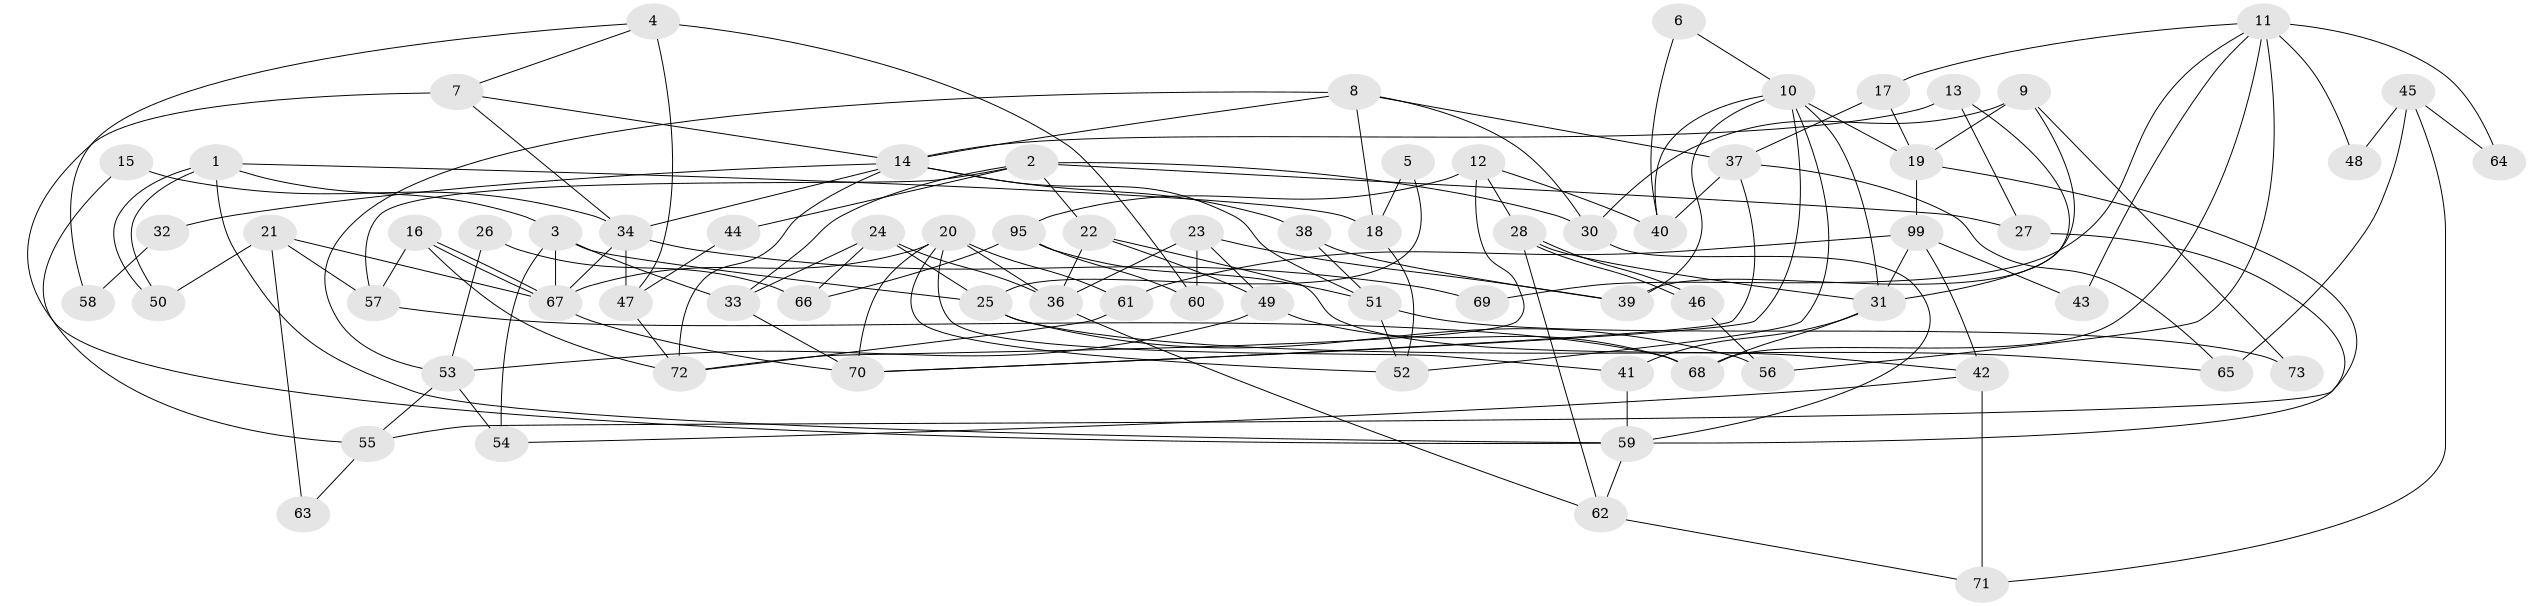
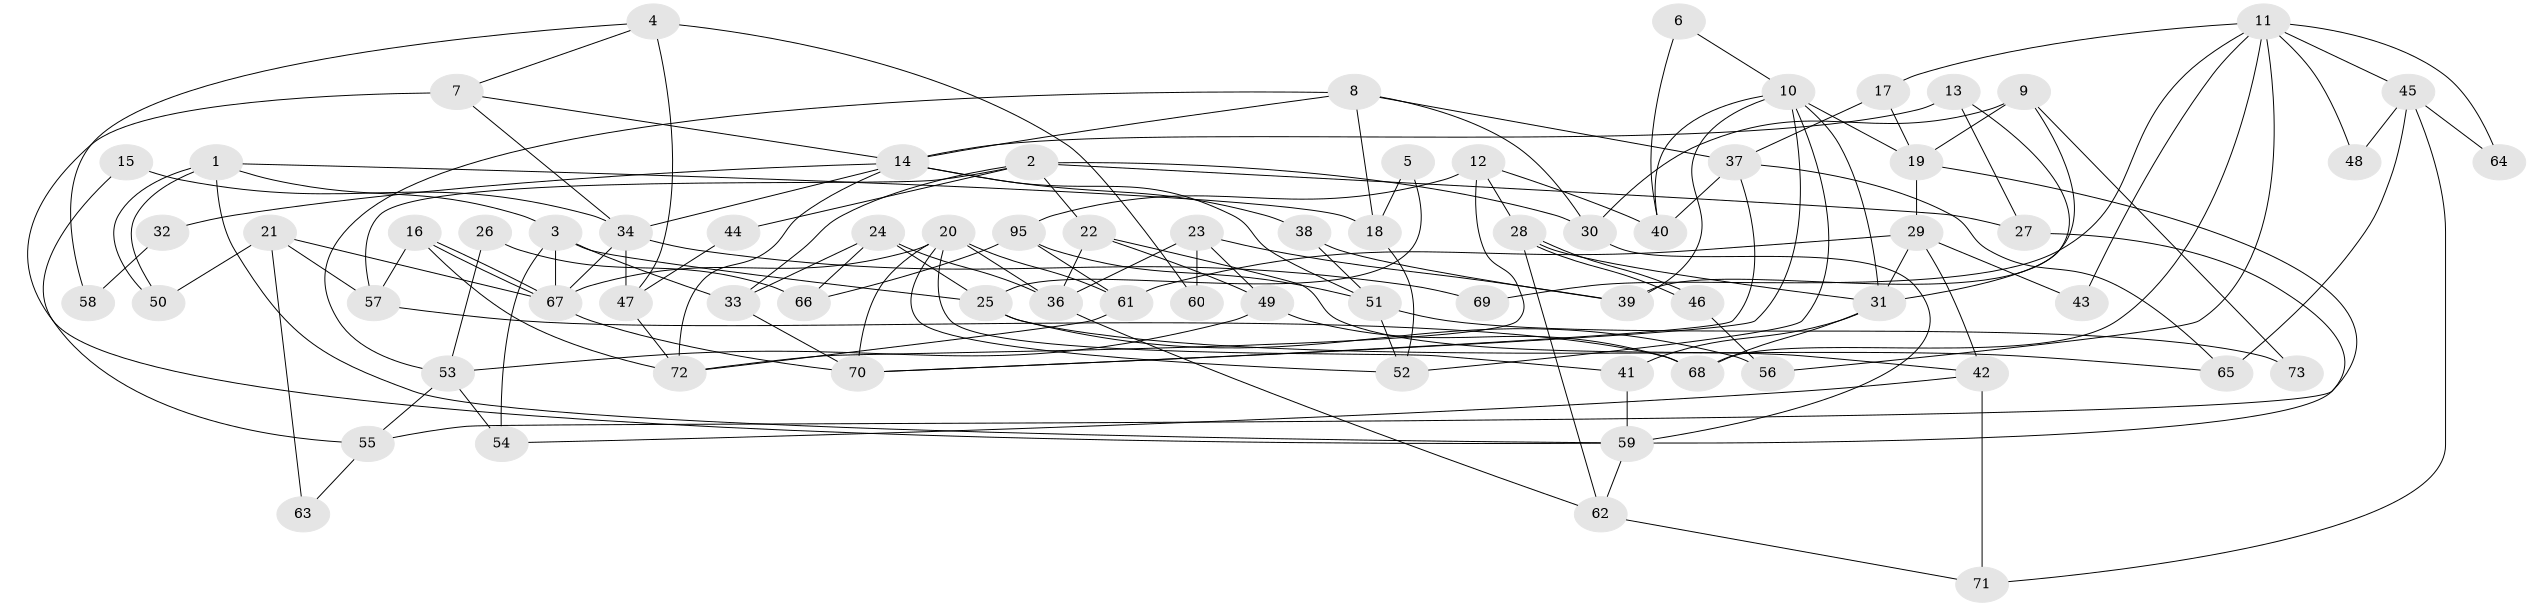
edge "11" -- "45": added
node "99": label "99" -> "29"
edge "95" -- "60": now "95" -- "61"
